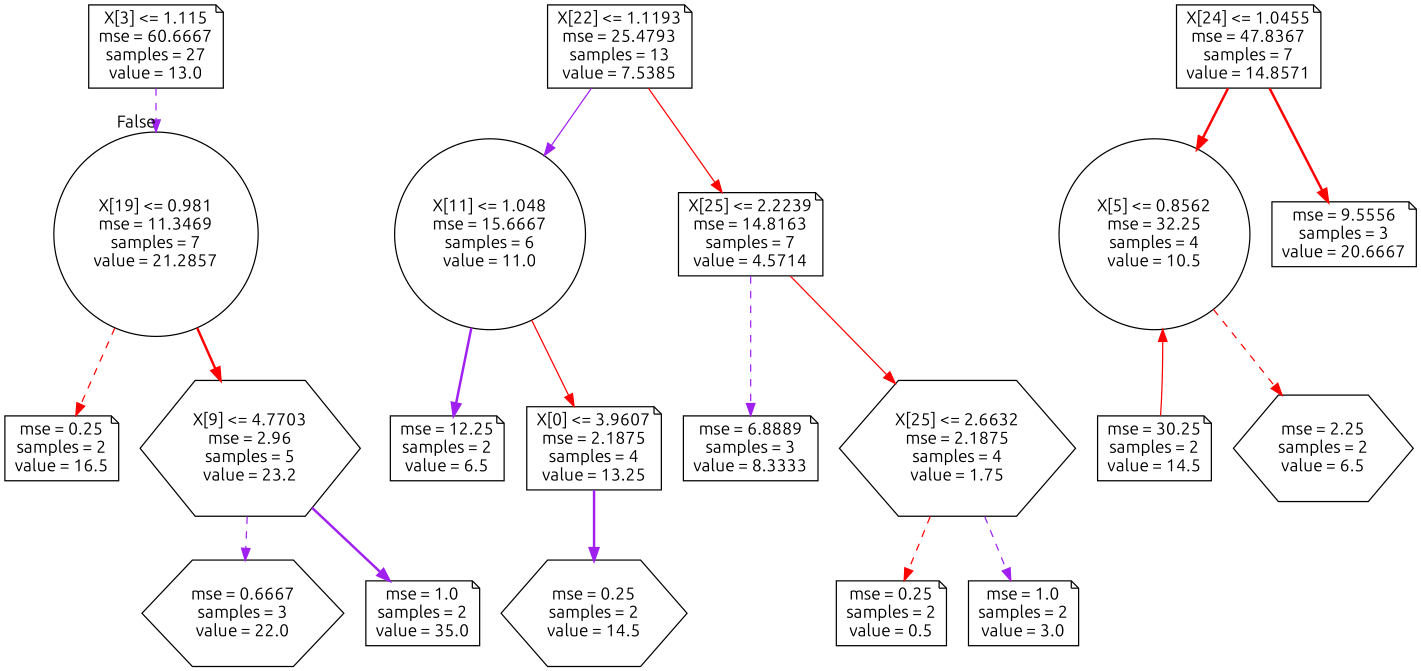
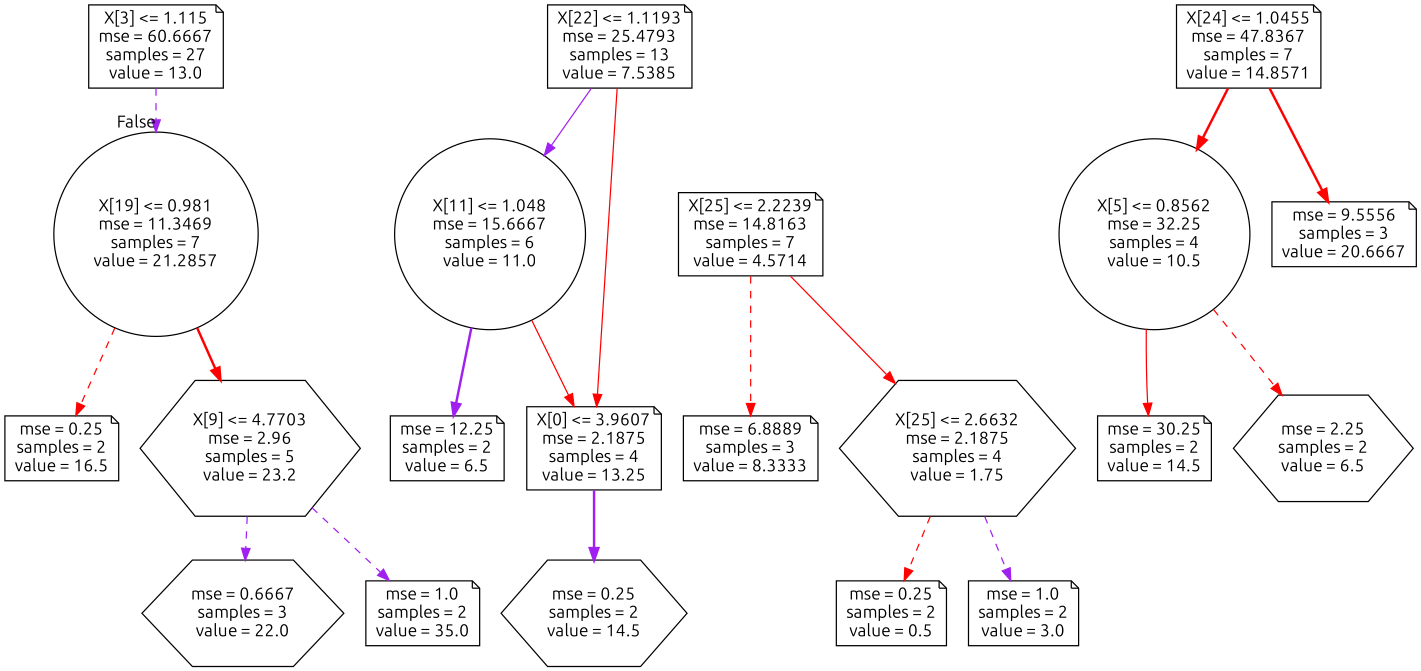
edge "X[22] <= 1.1193 mse = 25.4793 samples = 13 value = 7.5385" -> "X[25] <= 2.2239 mse = 14.8163 samples = 7 value = 4.5714": now "X[22] <= 1.1193 mse = 25.4793 samples = 13 value = 7.5385" -> "X[0] <= 3.9607 mse = 2.1875 samples = 4 value = 13.25"
edge "X[25] <= 2.2239 mse = 14.8163 samples = 7 value = 4.5714" -> "mse = 6.8889 samples = 3 value = 8.3333": color purple -> red
edge "mse = 30.25 samples = 2 value = 14.5" -> "X[5] <= 0.8562 mse = 32.25 samples = 4 value = 10.5": reversed
edge "X[9] <= 4.7703 mse = 2.96 samples = 5 value = 23.2" -> "mse = 1.0 samples = 2 value = 35.0": style bold -> dashed
